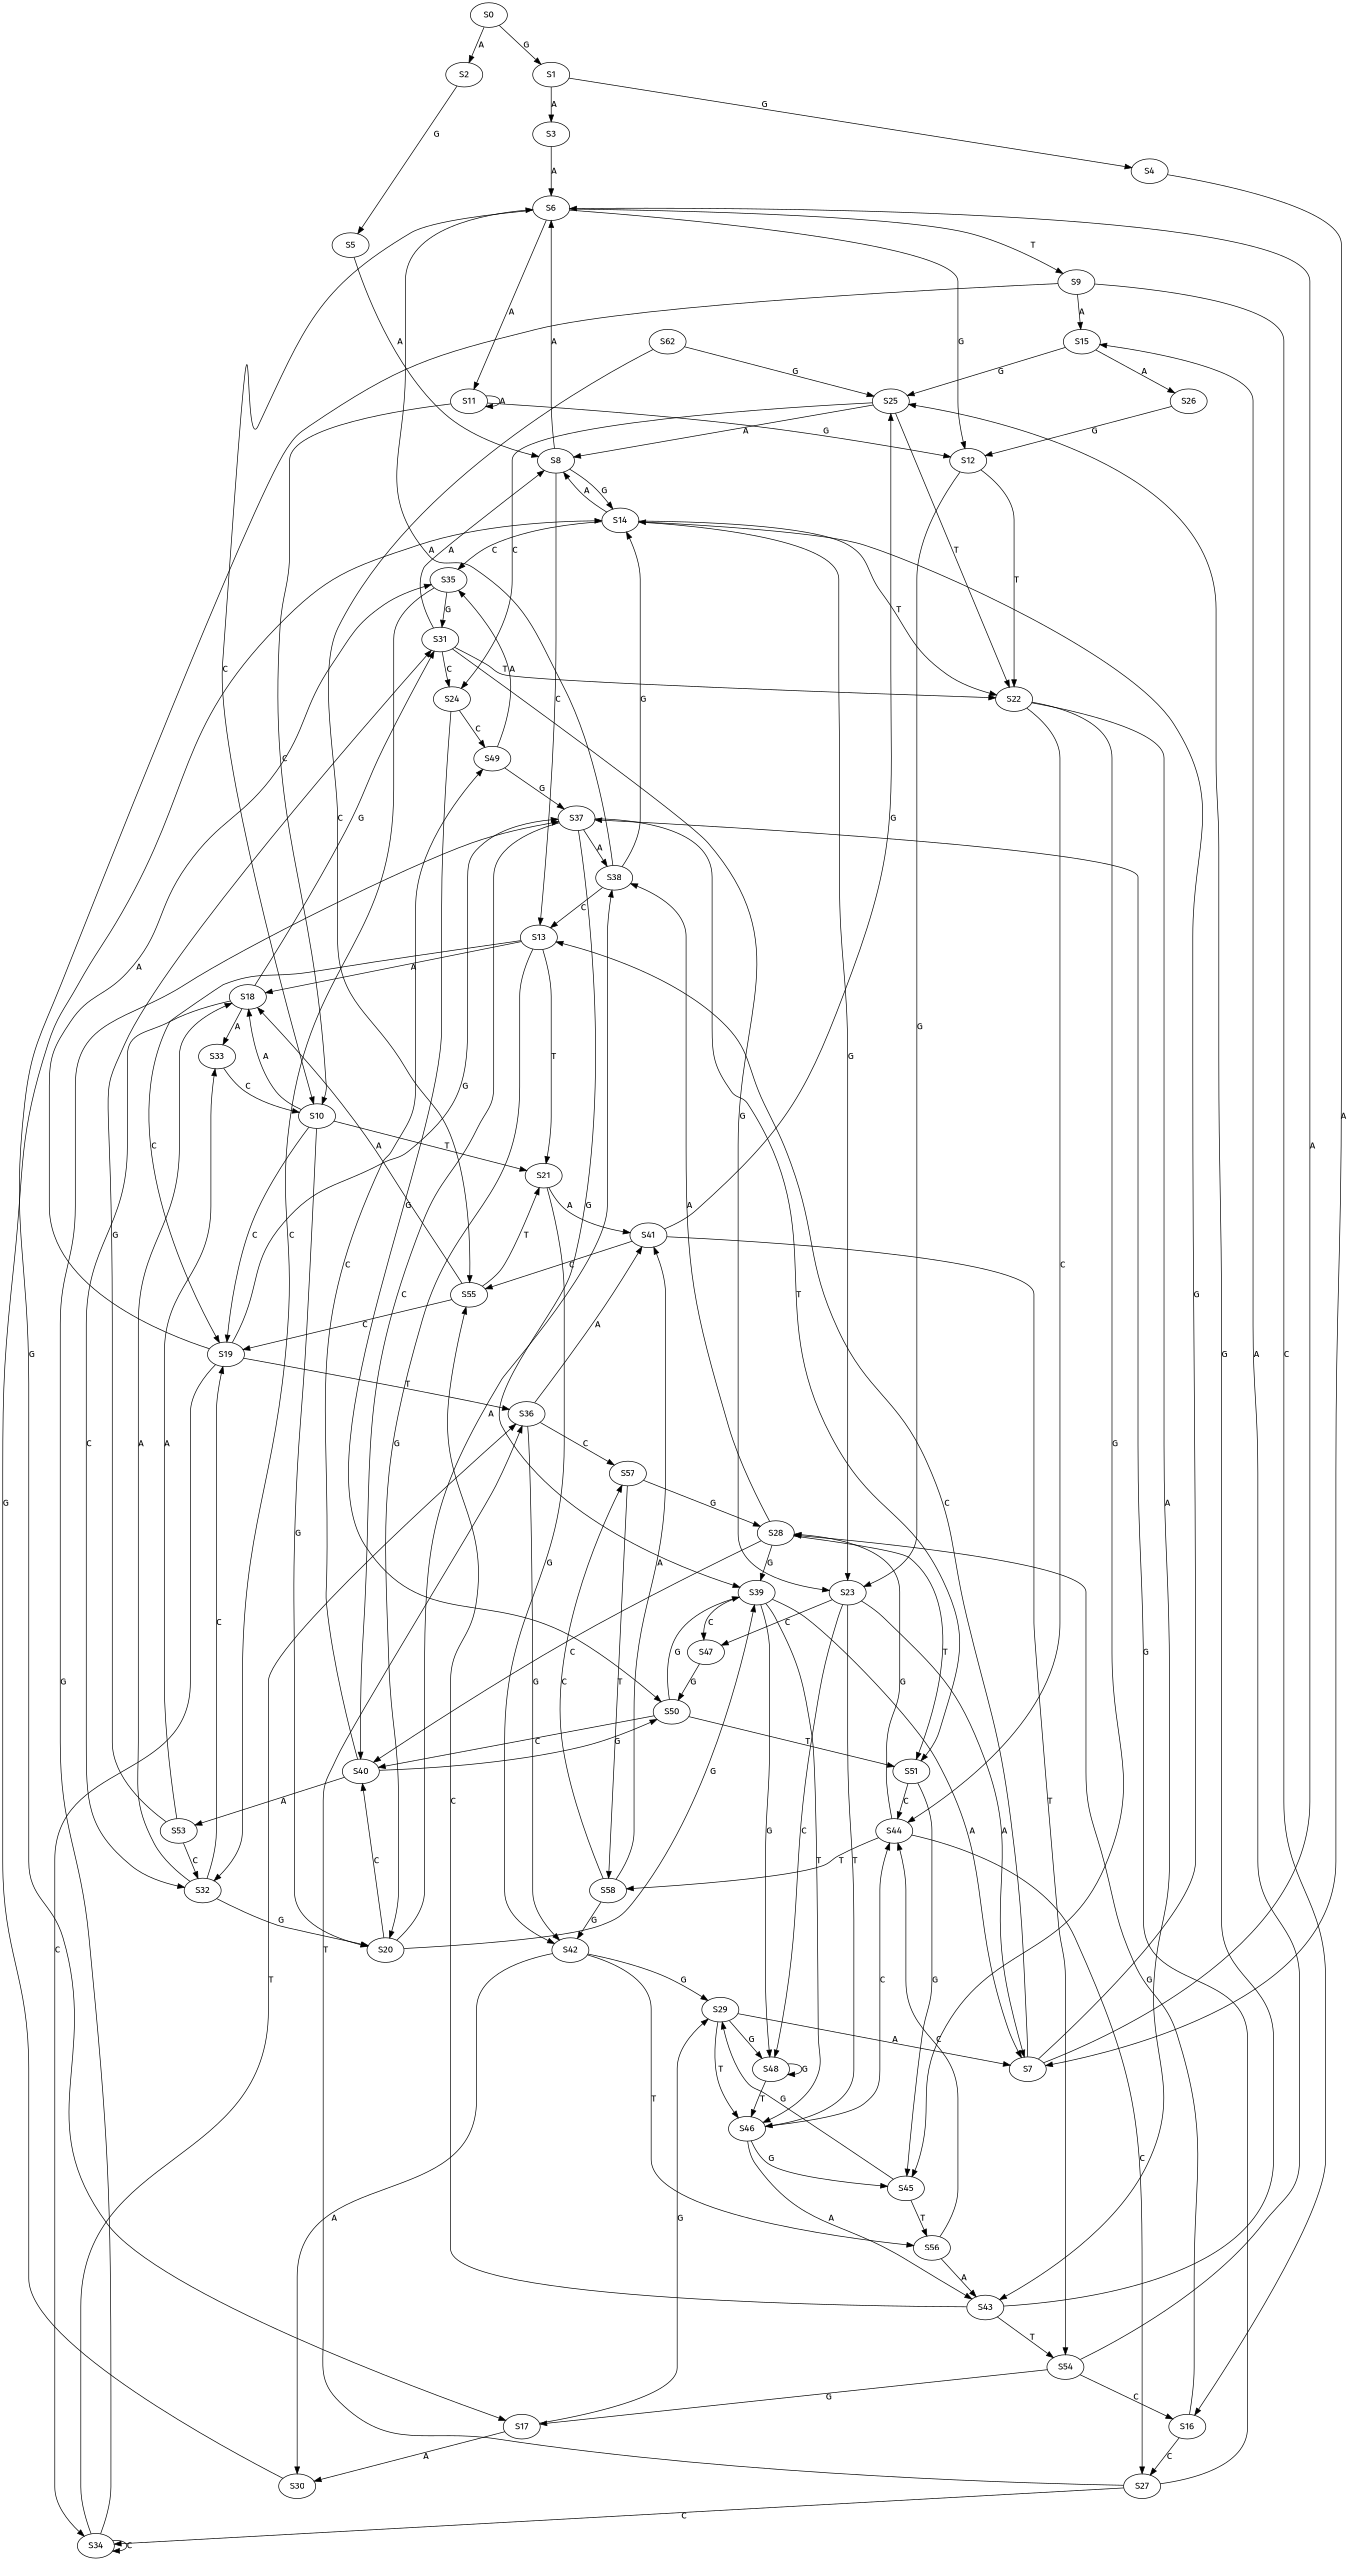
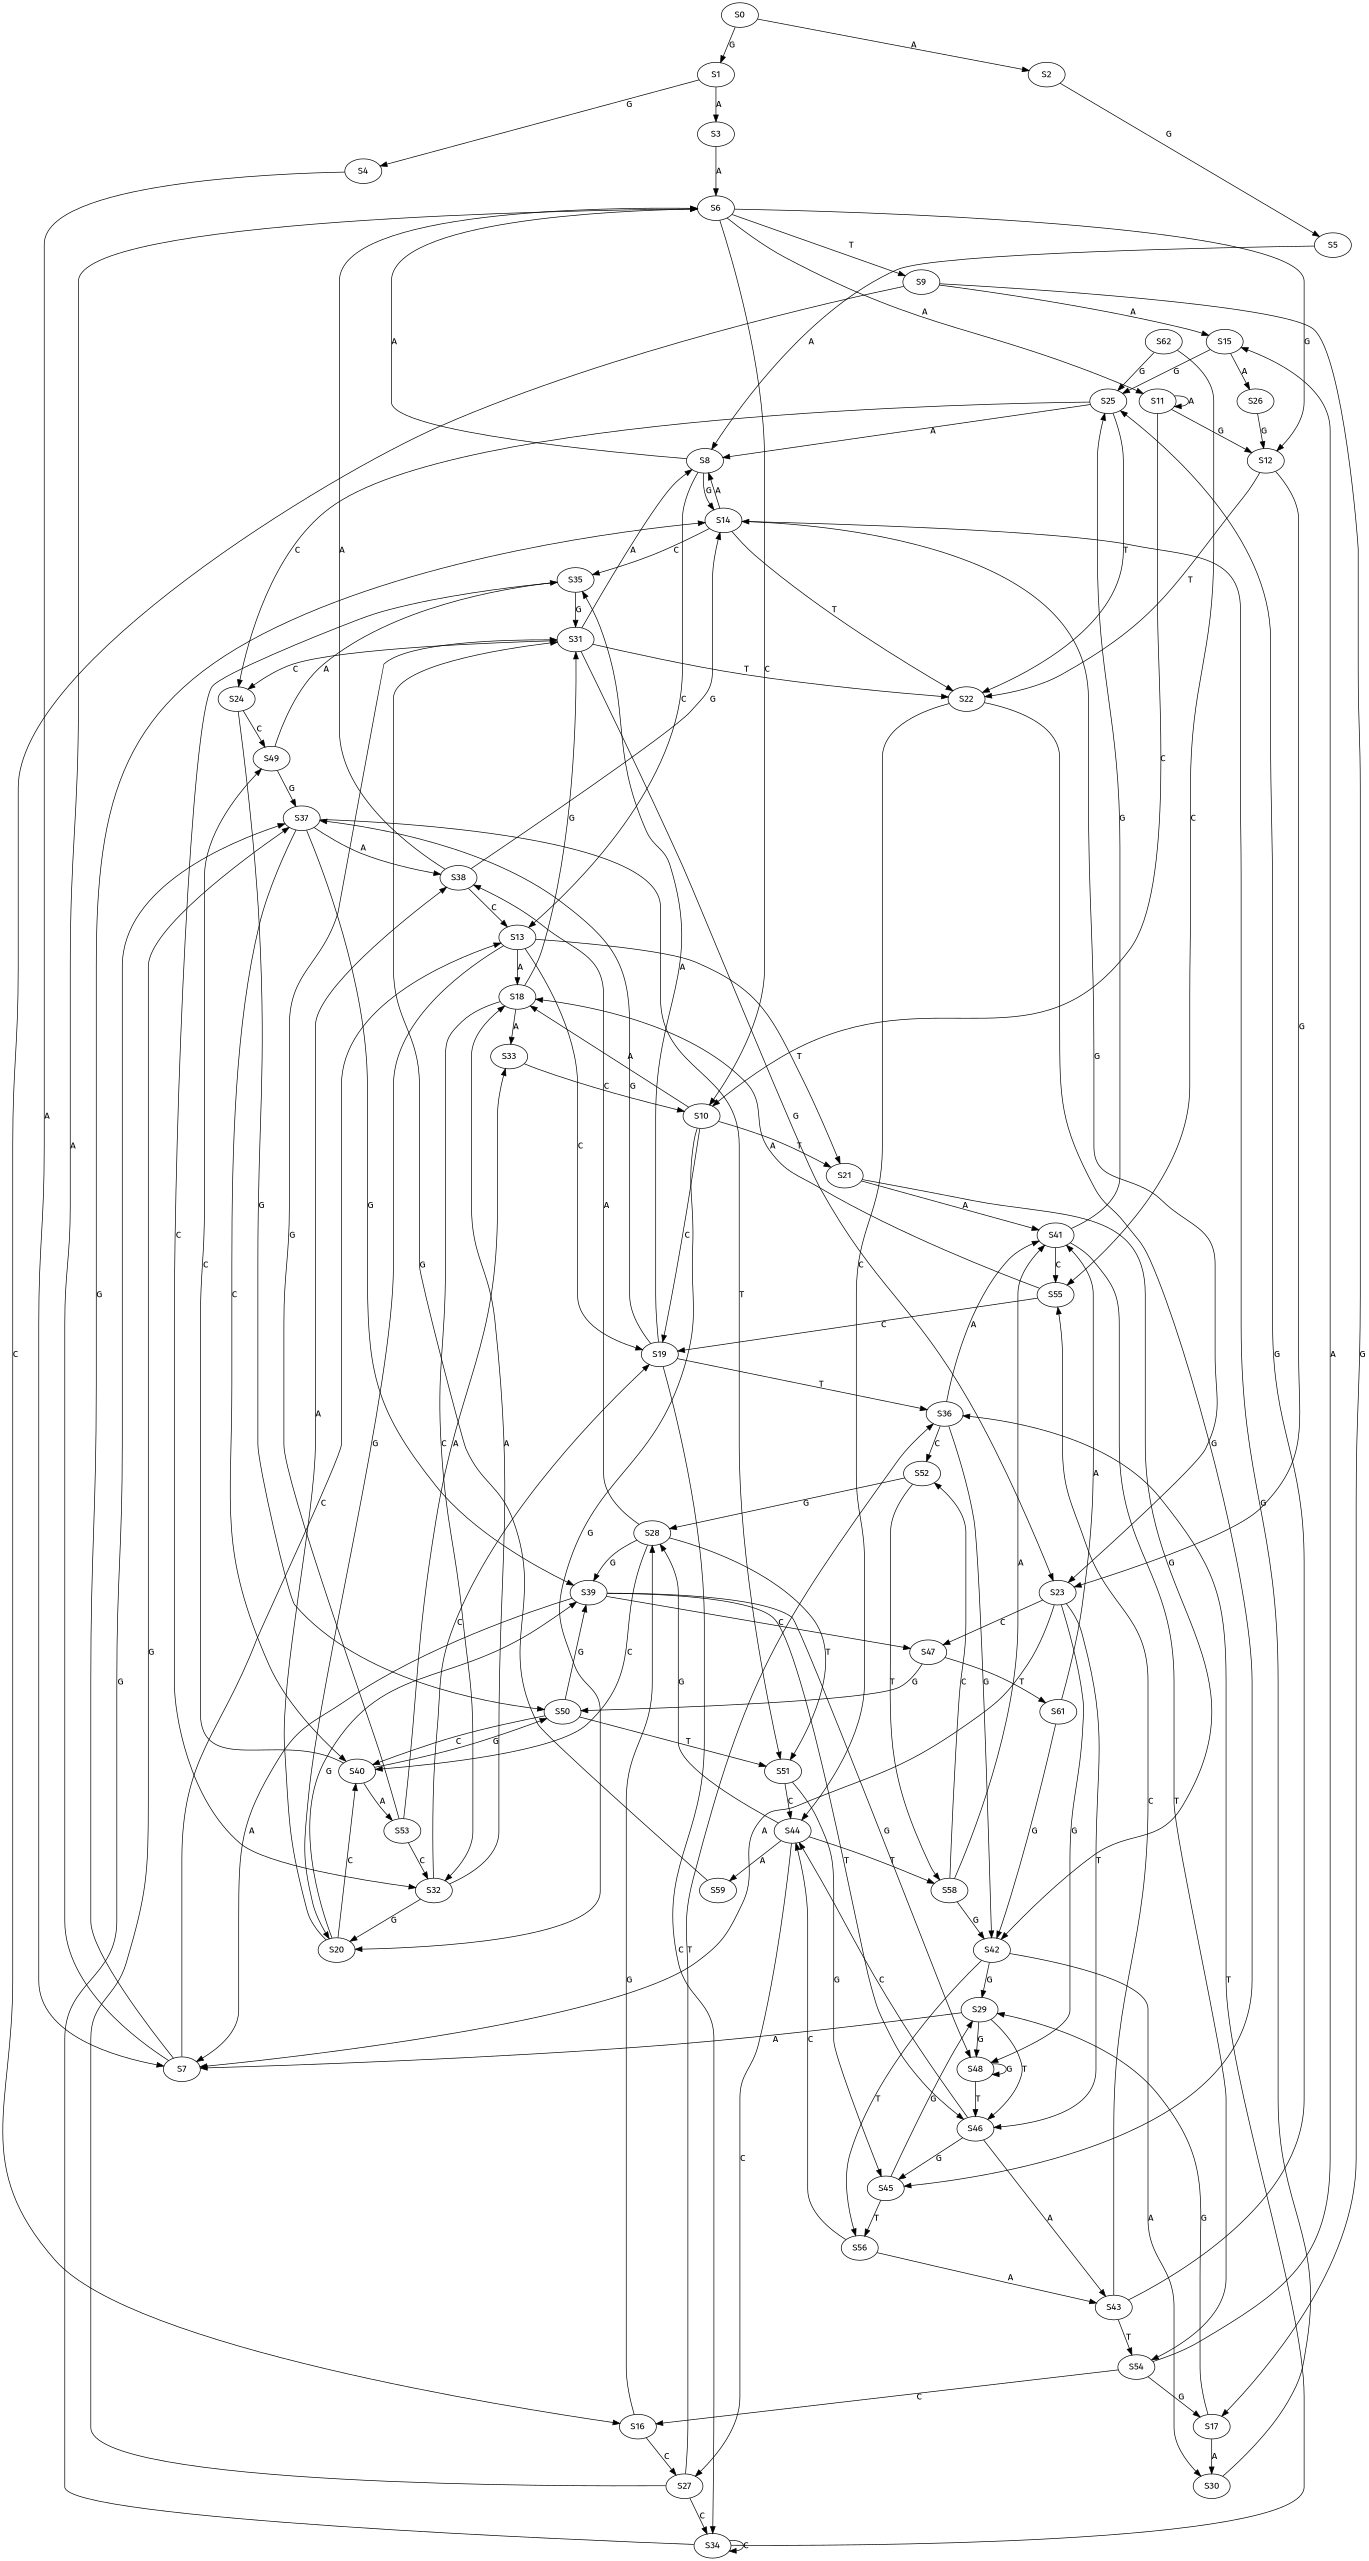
edge "S55" -> "S21": removed, label "T"
node "S57": label "S57" -> "S52"
edge "S22" -> "S43": removed, label "A"
node "S61": added
edge "S23" -> "S48": label "C" -> "G"
node "S59": added
